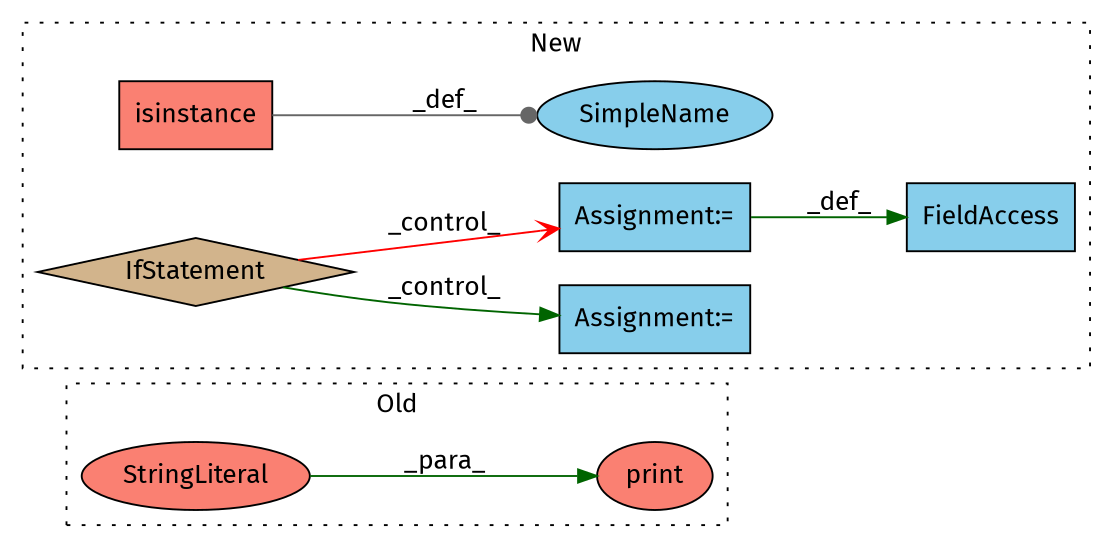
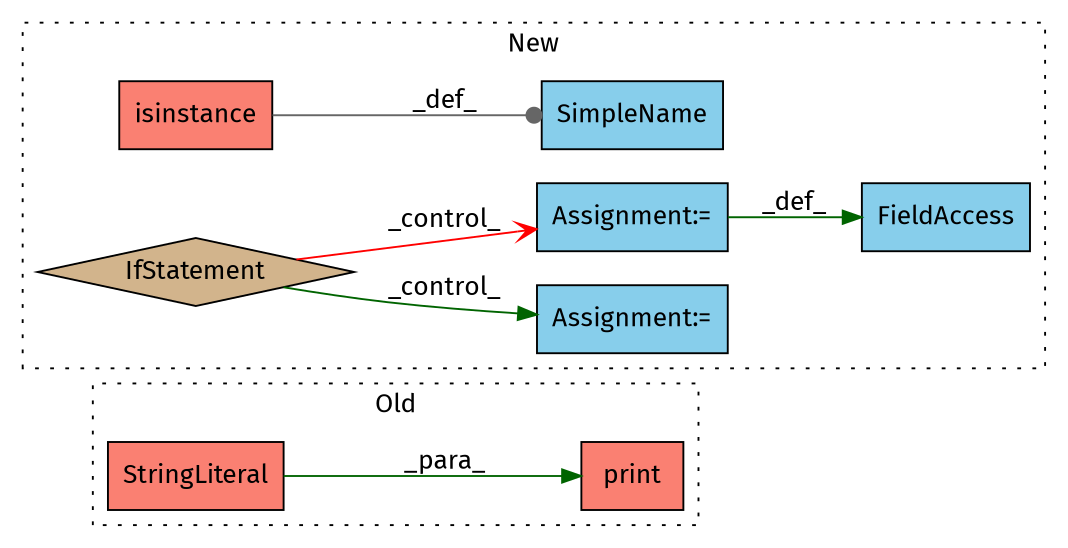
node "SimpleName": shape ellipse -> box
node "StringLiteral": shape ellipse -> box
node "print": shape ellipse -> box
